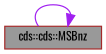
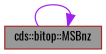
node "cds::cds::MSBnz": label "cds::cds::MSBnz" -> "cds::bitop::MSBnz"
